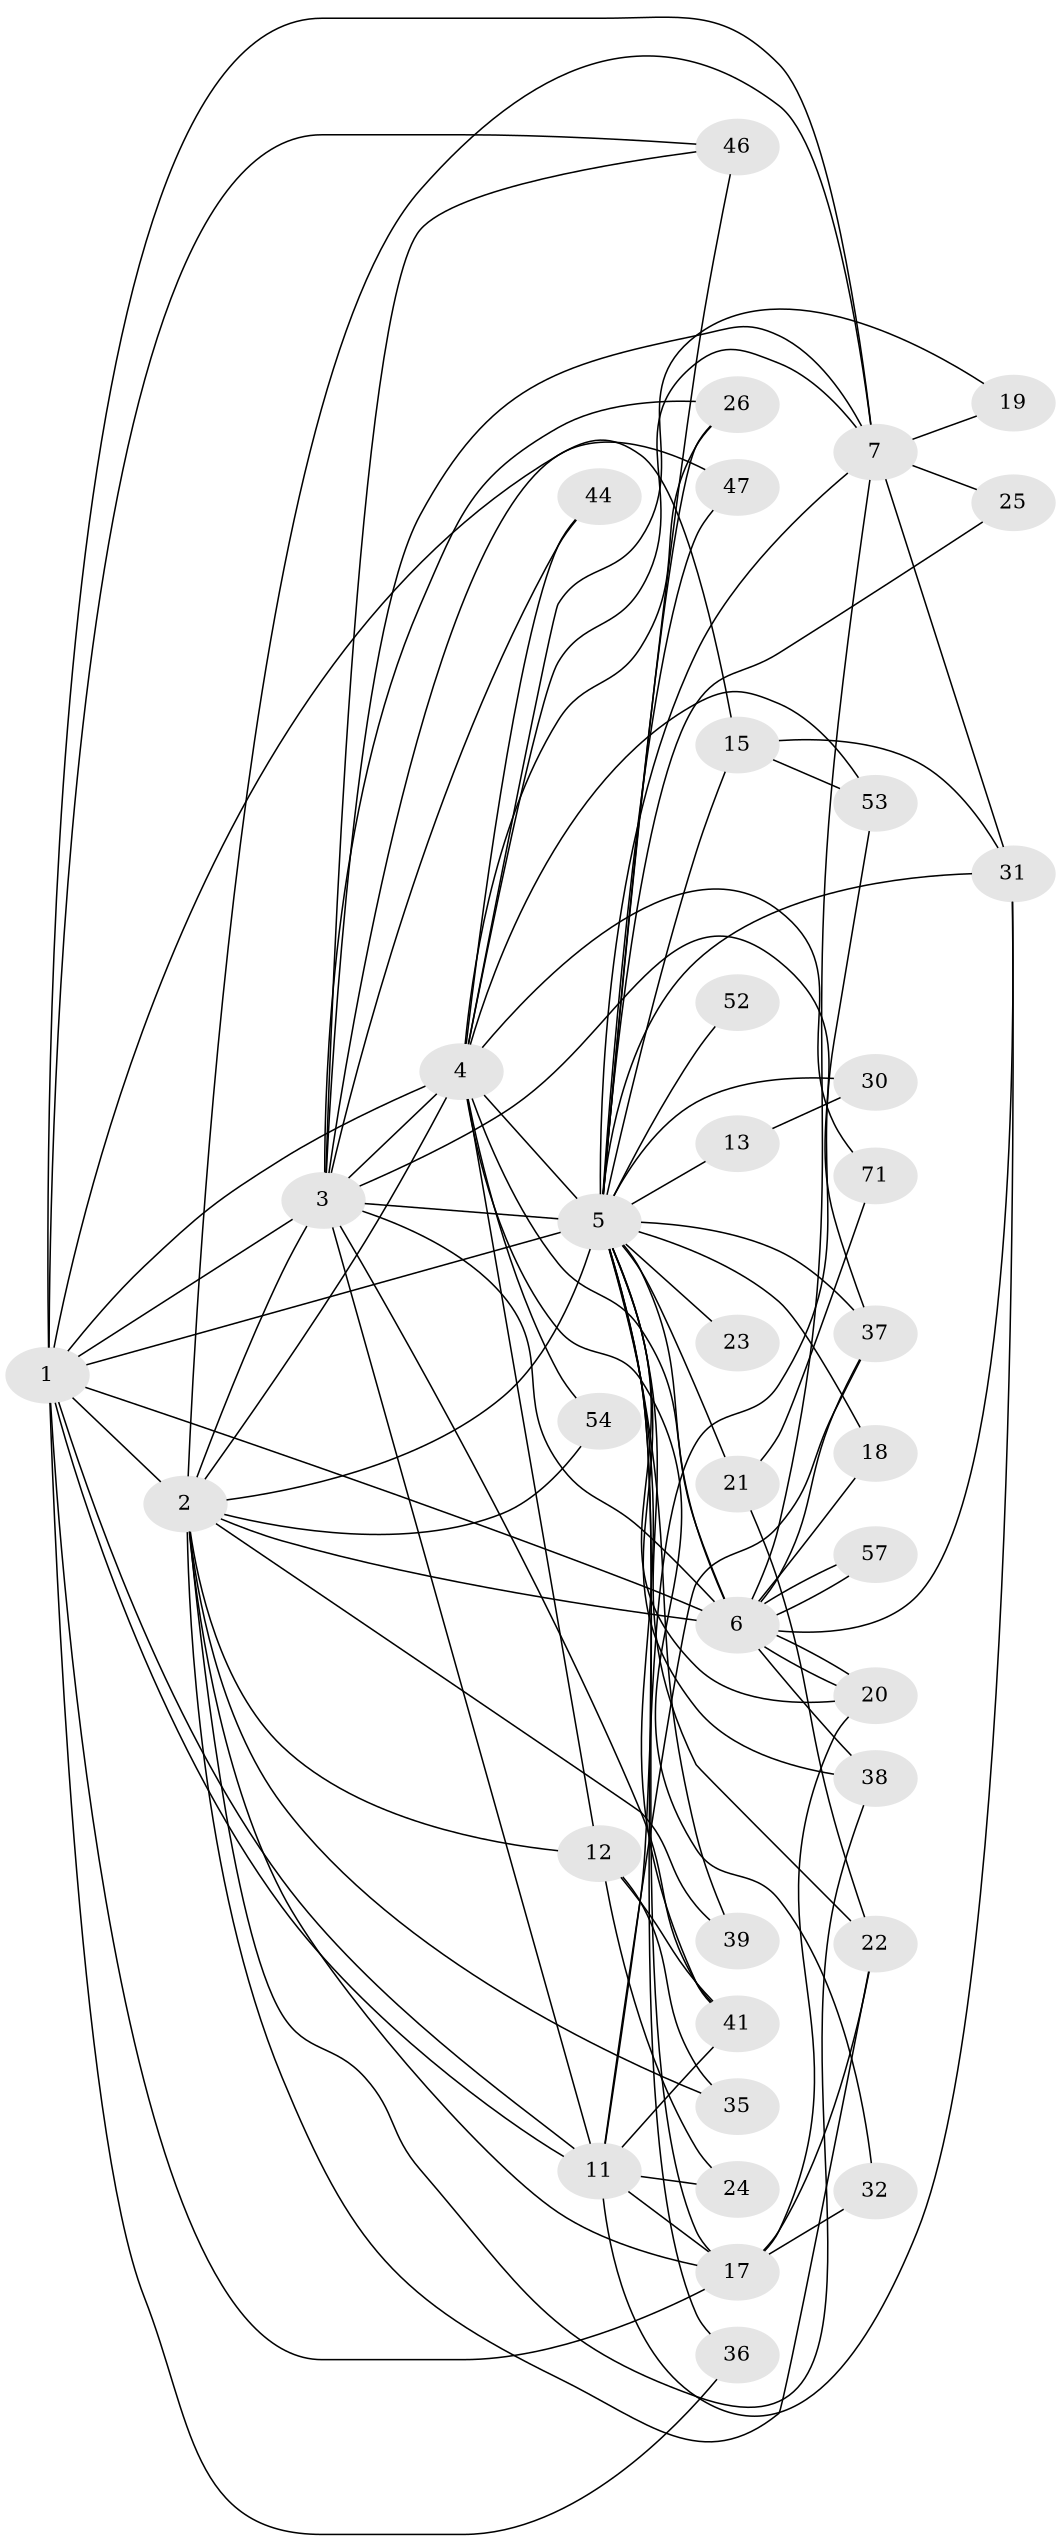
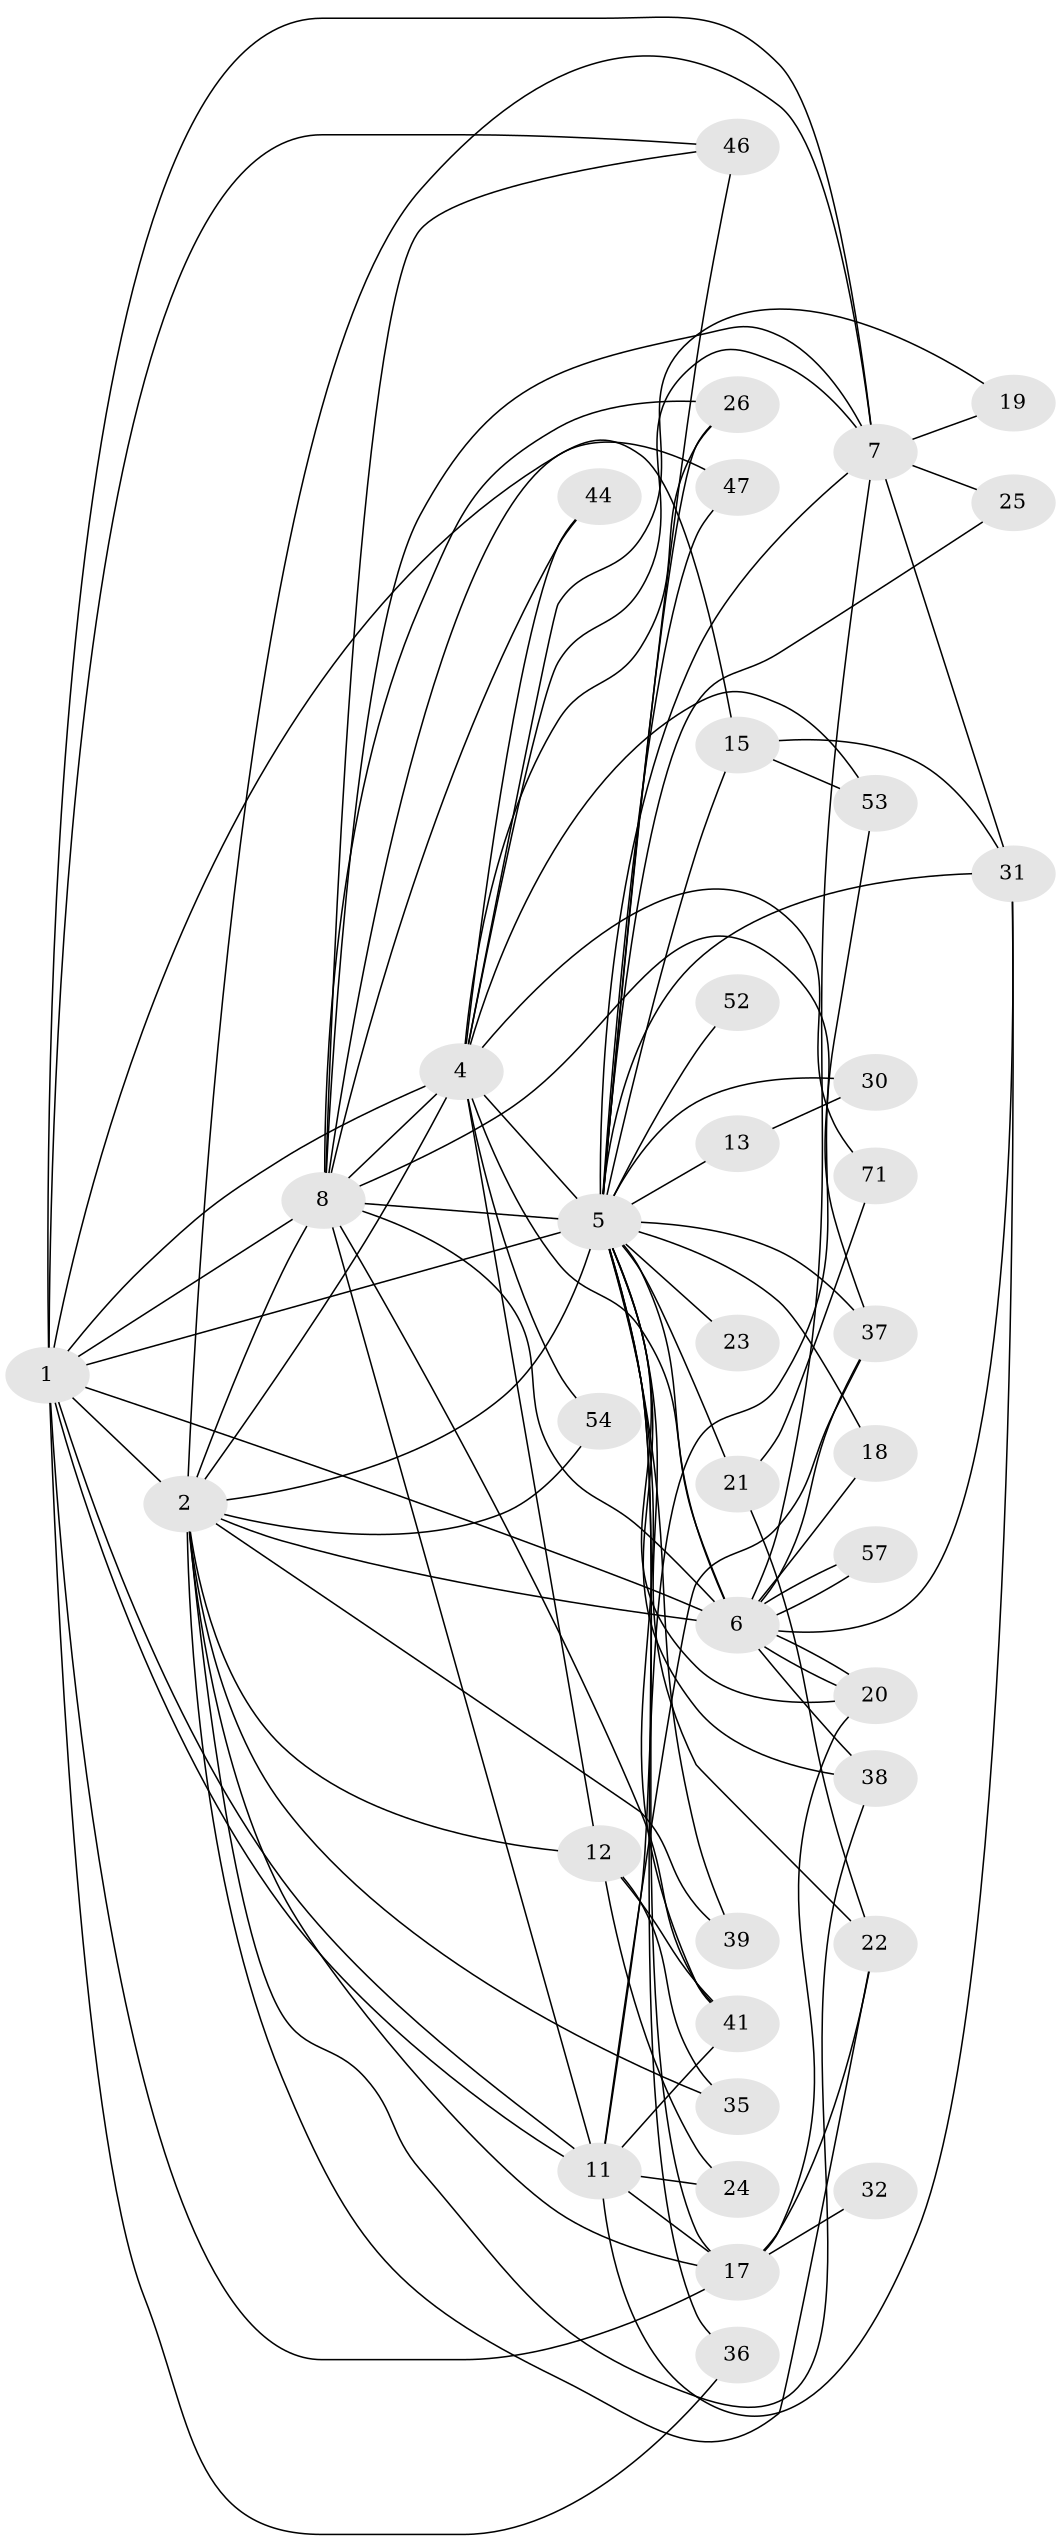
node "3": label "3" -> "8"
edge "4" -- "32": removed
